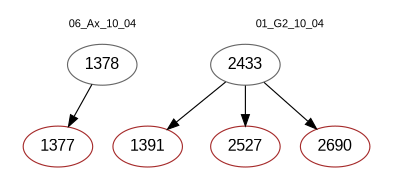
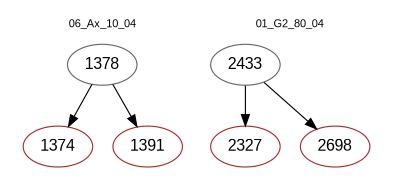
cluster "01_G2_10_04": label "01_G2_10_04" -> "01_G2_80_04"
edge "2433" -> "1391": now "1378" -> "1391"
node "1377": label "1377" -> "1374"
node "2527": label "2527" -> "2327"
node "2690": label "2690" -> "2698"
